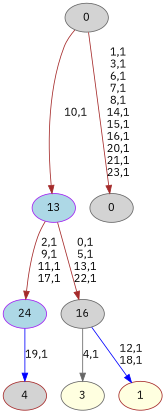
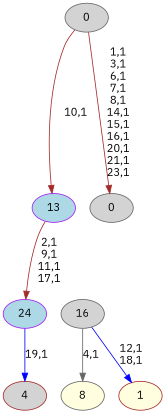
edge "13" -> "16": removed, label "0,1 5,1 13,1 22,1"
node "3": label "3" -> "8"
